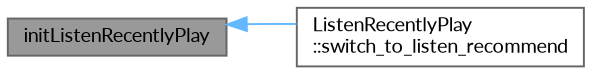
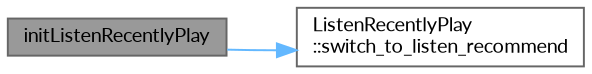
edge "ListenRecentlyPlay ::switch_to_listen_recommend" -> "initListenRecentlyPlay": reversed
